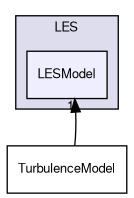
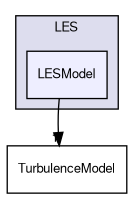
edge "TurbulenceModel" -> "LESModel": reversed
